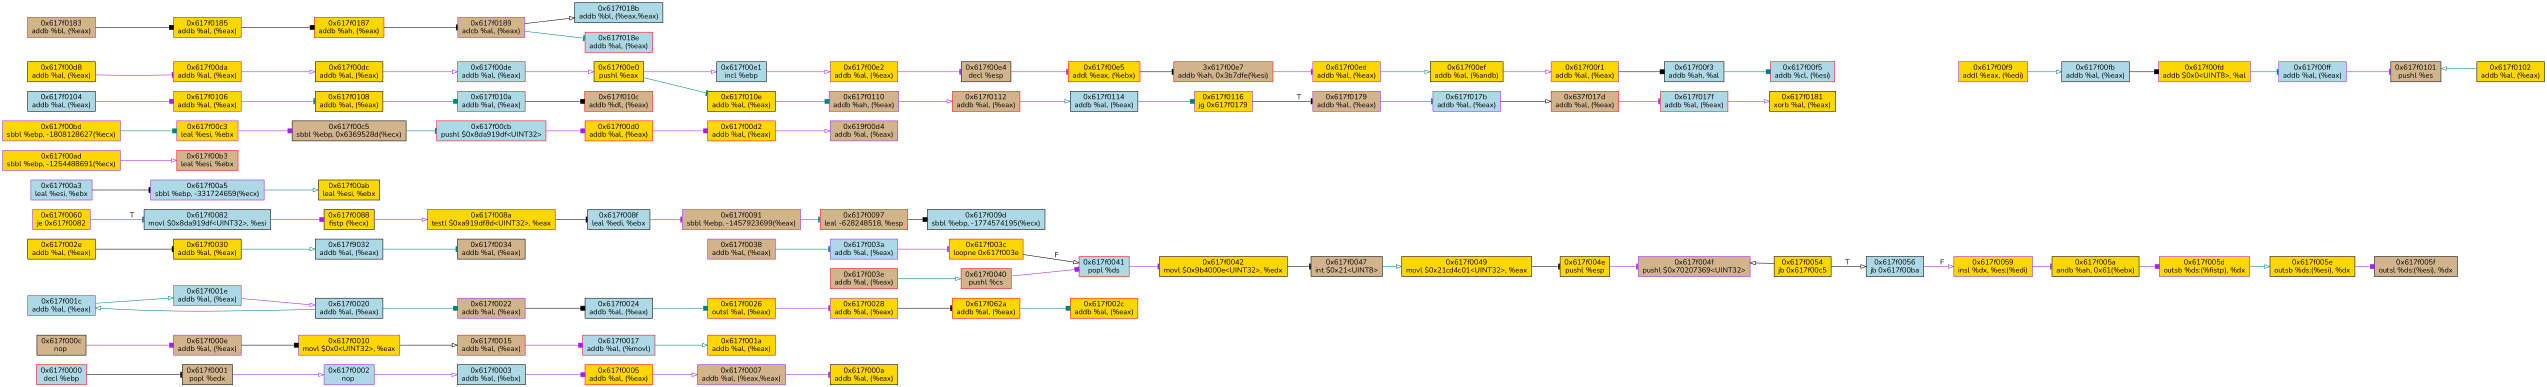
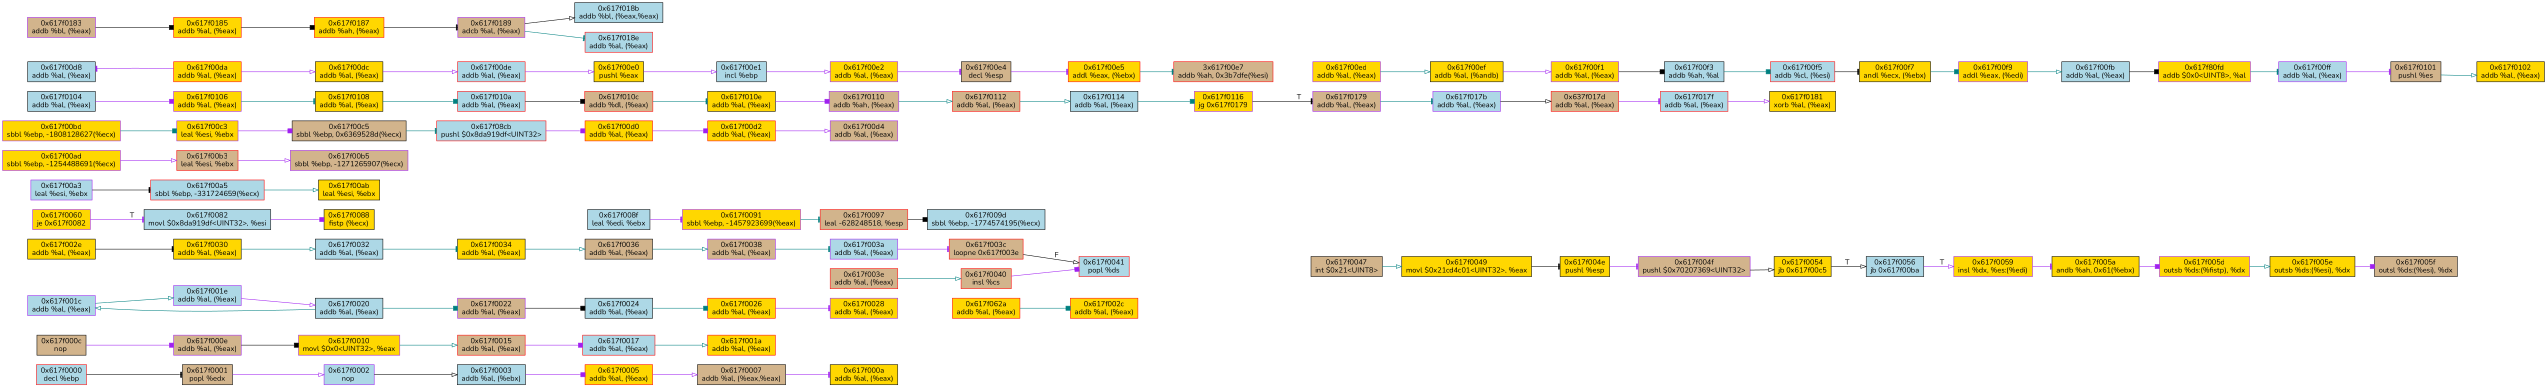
edge "0x617f0102 addb %al, (%eax)" -> "0x617f0101 pushl %es": reversed
node "0x617f00d8 addb %al, (%eax)": fillcolor gold -> lightblue
edge "0x617f00e5 addl %eax, (%ebx)" -> "3x617f00e7 addb %ah, 0x3b7dfe(%esi)": color black -> teal
edge "3x617f00e7 addb %ah, 0x3b7dfe(%esi)" -> "0x617f00ed addb %al, (%eax)": removed
node "0x617f00f7 andl %ecx, (%ebx)": added
node "0x617f00fd addb $0x0<UINT8>, %al": label "0x617f00fd addb $0x0<UINT8>, %al" -> "0x617f80fd addb $0x0<UINT8>, %al"
edge "0x617f00d8 addb %al, (%eax)" -> "0x617f00da addb %al, (%eax)": reversed
edge "0x617f00e0 pushl %eax" -> "0x617f010e addb %al, (%eax)": now "0x617f010c addb %dl, (%eax)" -> "0x617f010e addb %al, (%eax)"
edge "0x617f010e addb %al, (%eax)" -> "0x617f0110 addb %ah, (%eax)": color teal -> purple
edge "0x617f0110 addb %ah, (%eax)" -> "0x617f0112 addb %al, (%eax)": color purple -> teal
node "0x617f00cb pushl $0x8da919df<UINT32>": label "0x617f00cb pushl $0x8da919df<UINT32>" -> "0x617f08cb pushl $0x8da919df<UINT32>"
node "0x619f00d4 addb %al, (%eax)": label "0x619f00d4 addb %al, (%eax)" -> "0x617f00d4 addb %al, (%eax)"
node "0x617f00b5 sbbl %ebp, -1271265907(%ecx)": added
node "0x617f00a5 sbbl %ebp, -331724659(%ecx)": color purple -> red
edge "0x617f0060 je 0x617f0082" -> "0x617f0082 movl $0x8da919df<UINT32>, %esi": color teal -> purple
node "0x617f008a testl $0xa919df8d<UINT32>, %eax": removed
node "0x617f0091 sbbl %ebp, -1457923699(%eax)": fillcolor tan -> gold
node "0x617f9032 addb %al, (%eax)": label "0x617f9032 addb %al, (%eax)" -> "0x617f0032 addb %al, (%eax)"
node "0x617f0034 addb %al, (%eax)": fillcolor tan -> gold
node "0x617f0036 addb %al, (%eax)": added
node "0x617f003c loopne 0x617f003e": fillcolor gold -> tan
edge "0x617f0054 jb 0x617f00c5" -> "0x617f004f pushl $0x70207369<UINT32>": reversed
edge "0x617f0056 jb 0x617f00ba" -> "0x617f0059 insl %dx, %es:(%edi)": label "F" -> "T"
node "0x617f0042 movl $0x9b4000e<UINT32>, %edx": removed
node "0x617f0040 pushl %cs": label "0x617f0040 pushl %cs" -> "0x617f0040 insl %cs"
node "0x617f0026 outsl %al, (%eax)": label "0x617f0026 outsl %al, (%eax)" -> "0x617f0026 addb %al, (%eax)"
edge "0x617f0028 addb %al, (%eax)" -> "0x617f062a addb %al, (%eax)": removed
edge "0x617f0010 movl $0x0<UINT32>, %eax" -> "0x617f0015 addb %al, (%eax)": color black -> teal
node "0x617f0017 addb %al, (%movl)": label "0x617f0017 addb %al, (%movl)" -> "0x617f0017 addb %al, (%eax)"
edge "0x617f0002 nop" -> "0x617f0003 addb %al, (%ebx)": color purple -> black
node "0x617f0007 addb %al, (%eax,%eax)": color purple -> black
